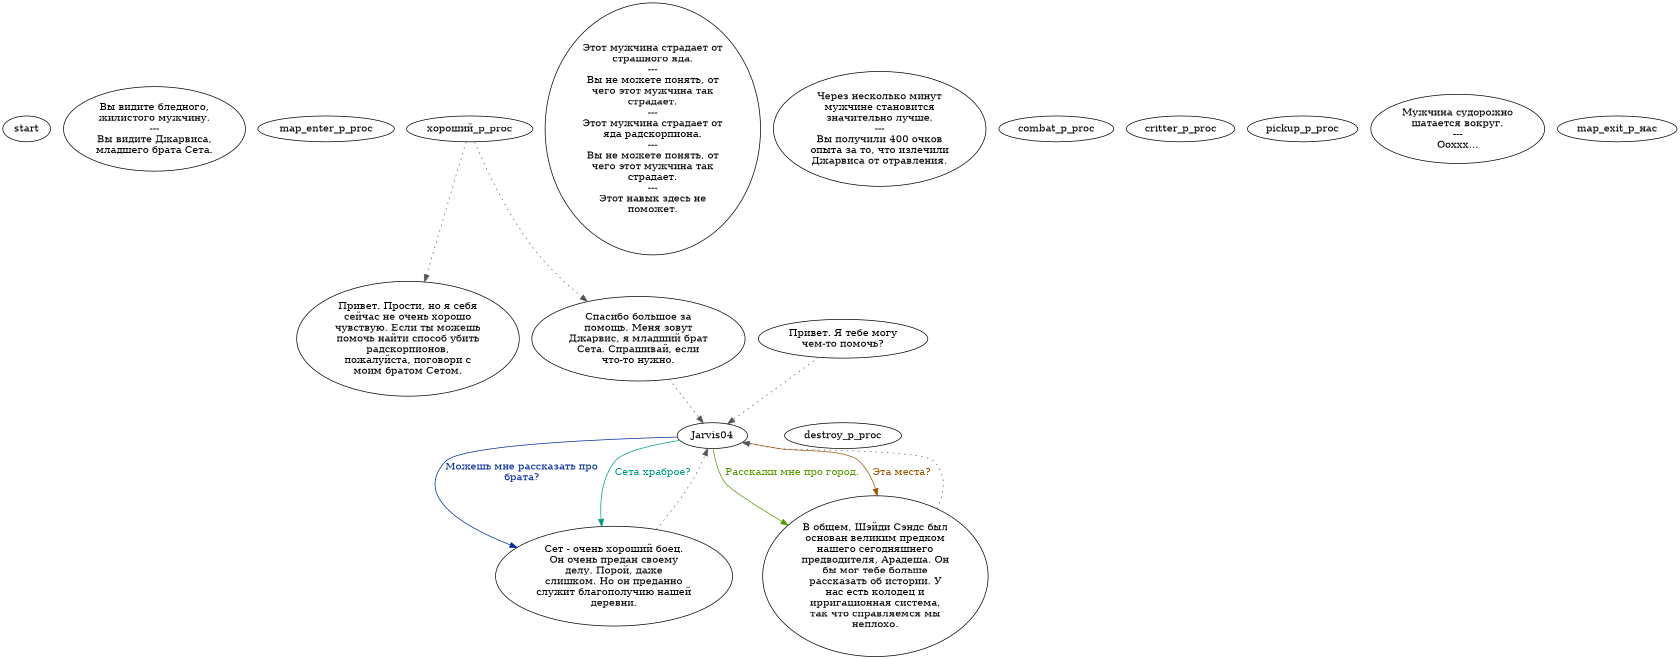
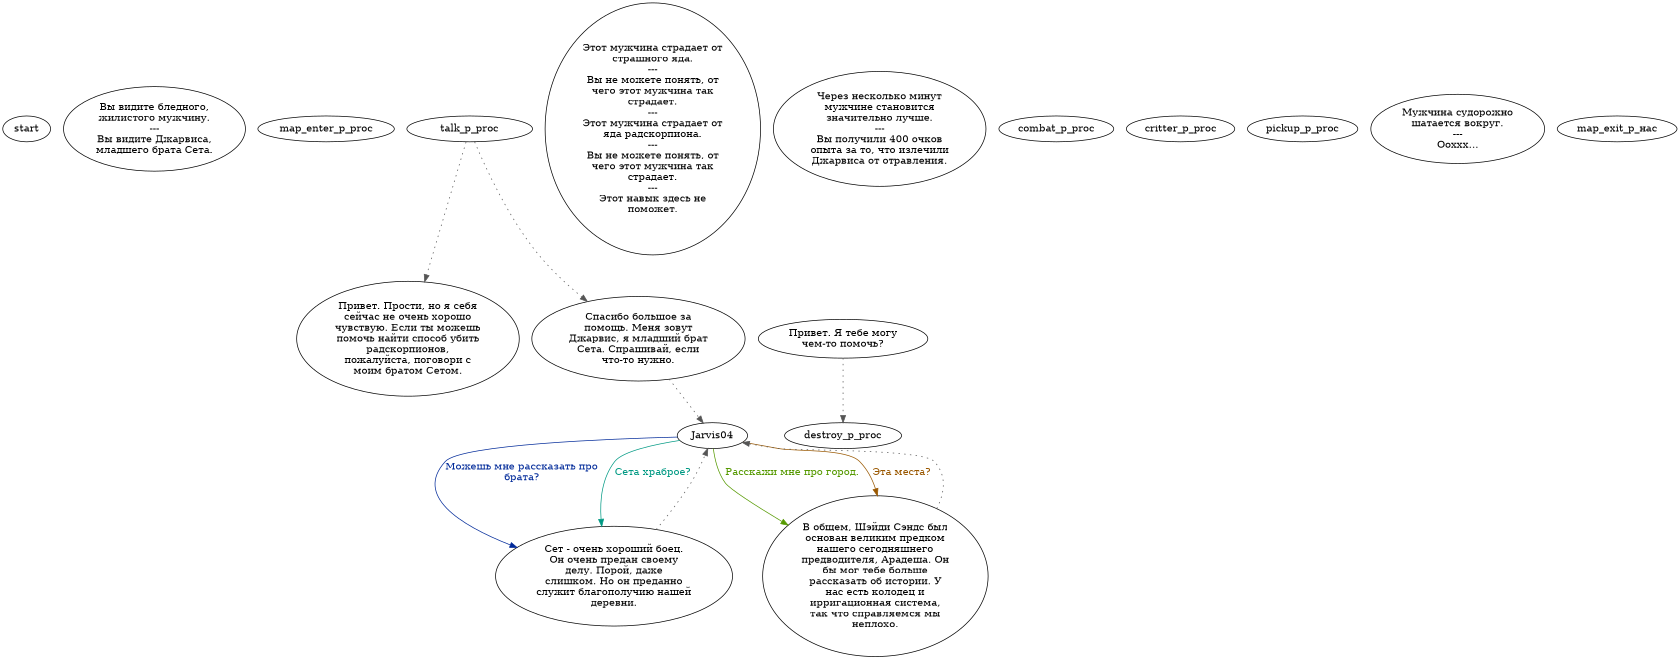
node "хороший_p_proc": label "хороший_p_proc" -> "talk_p_proc"
edge "Привет. Я тебе могу чем-то помочь?" -> "Jarvis04": now "Привет. Я тебе могу чем-то помочь?" -> "destroy_p_proc"
